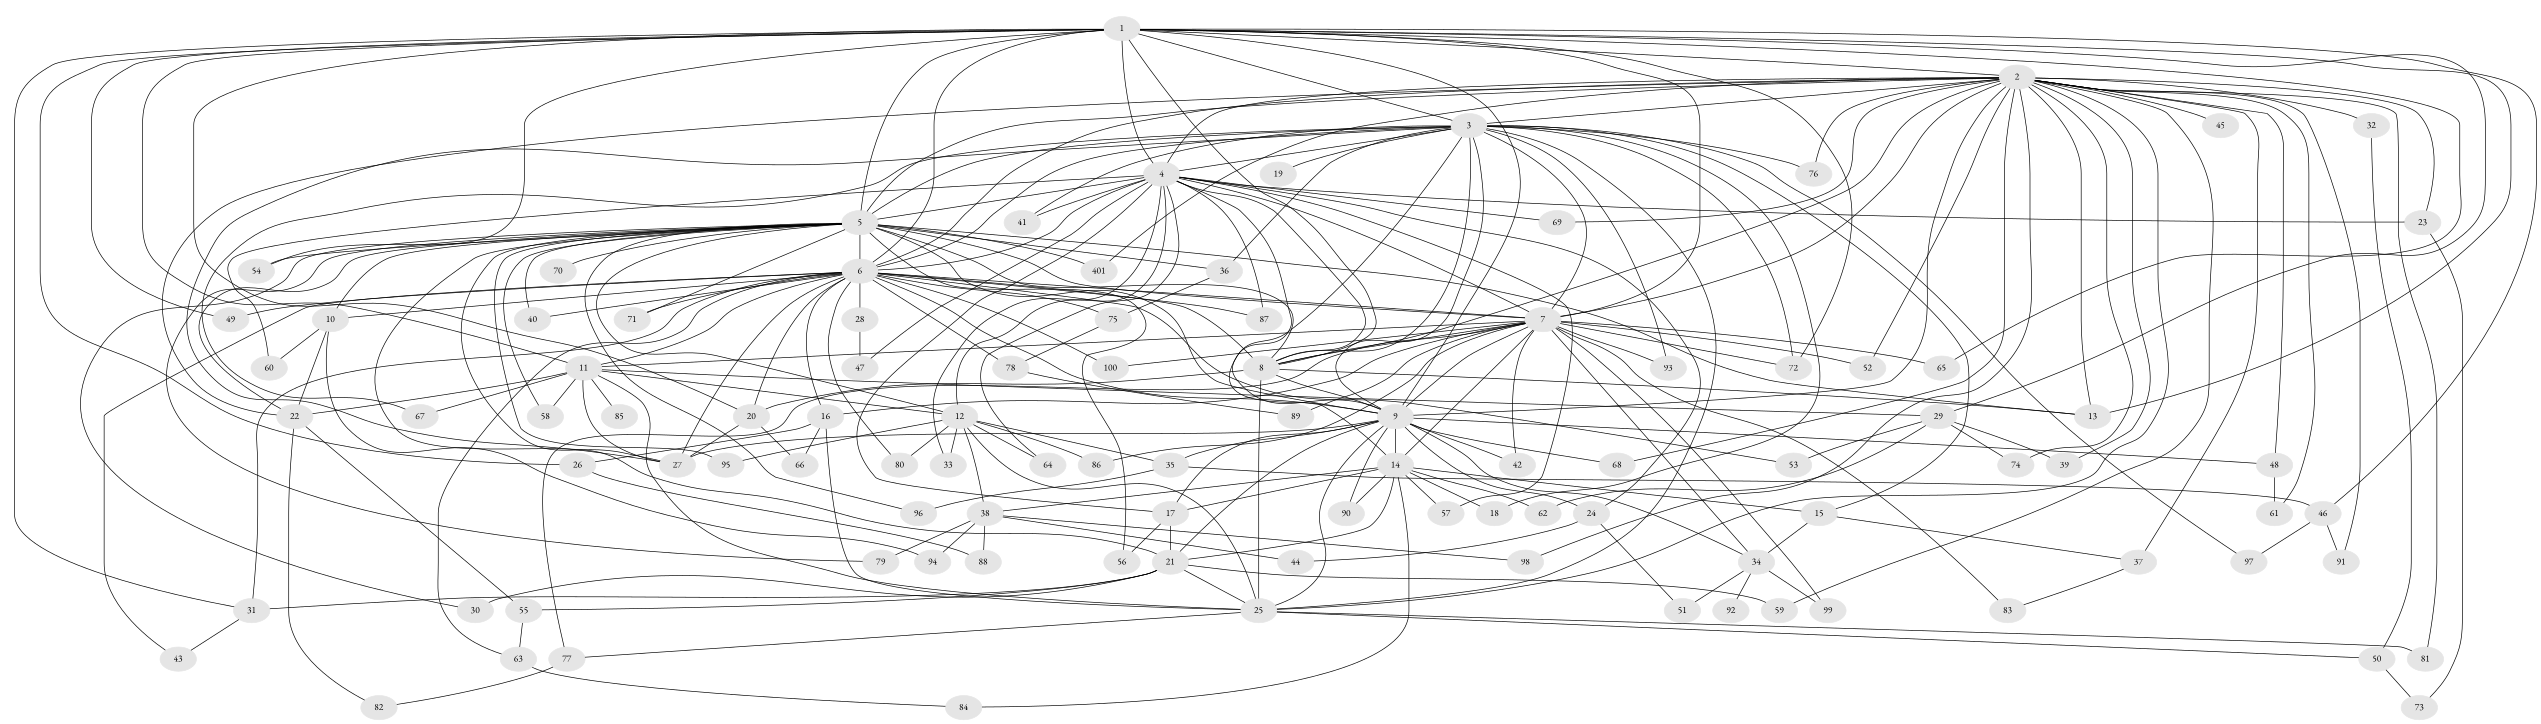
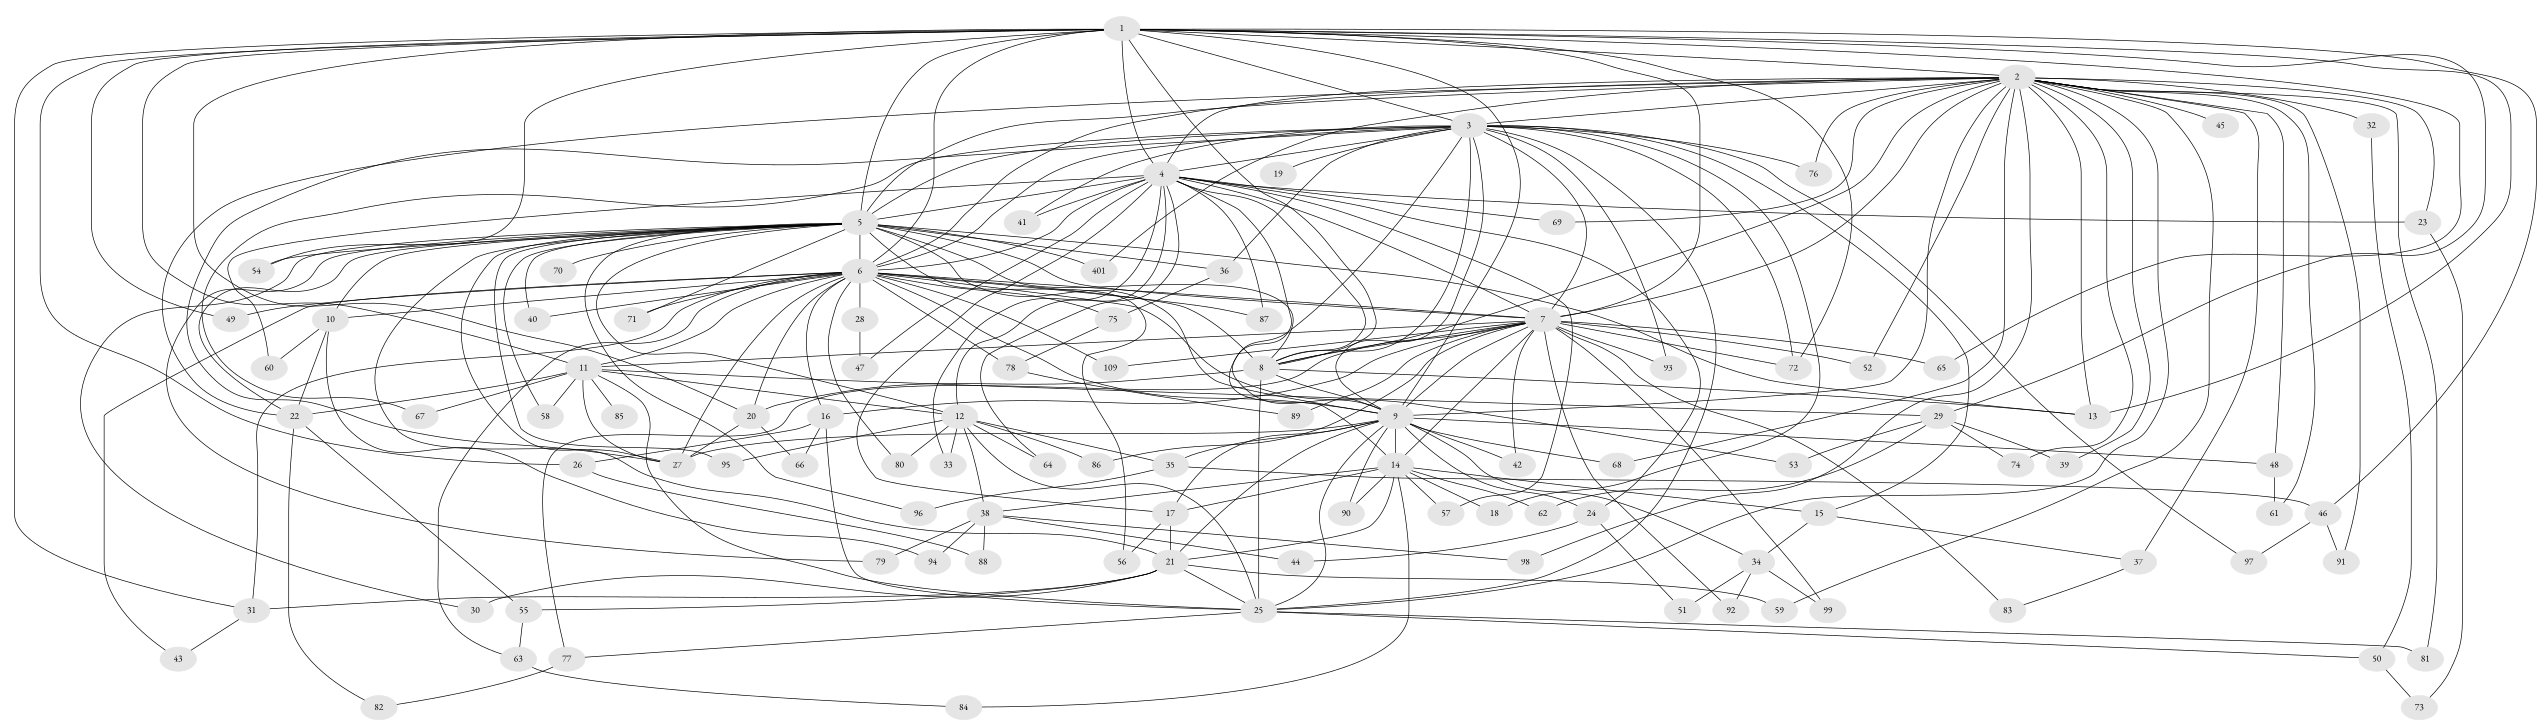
node "100": label "100" -> "109"
edge "7" -- "34": now "7" -- "92"
